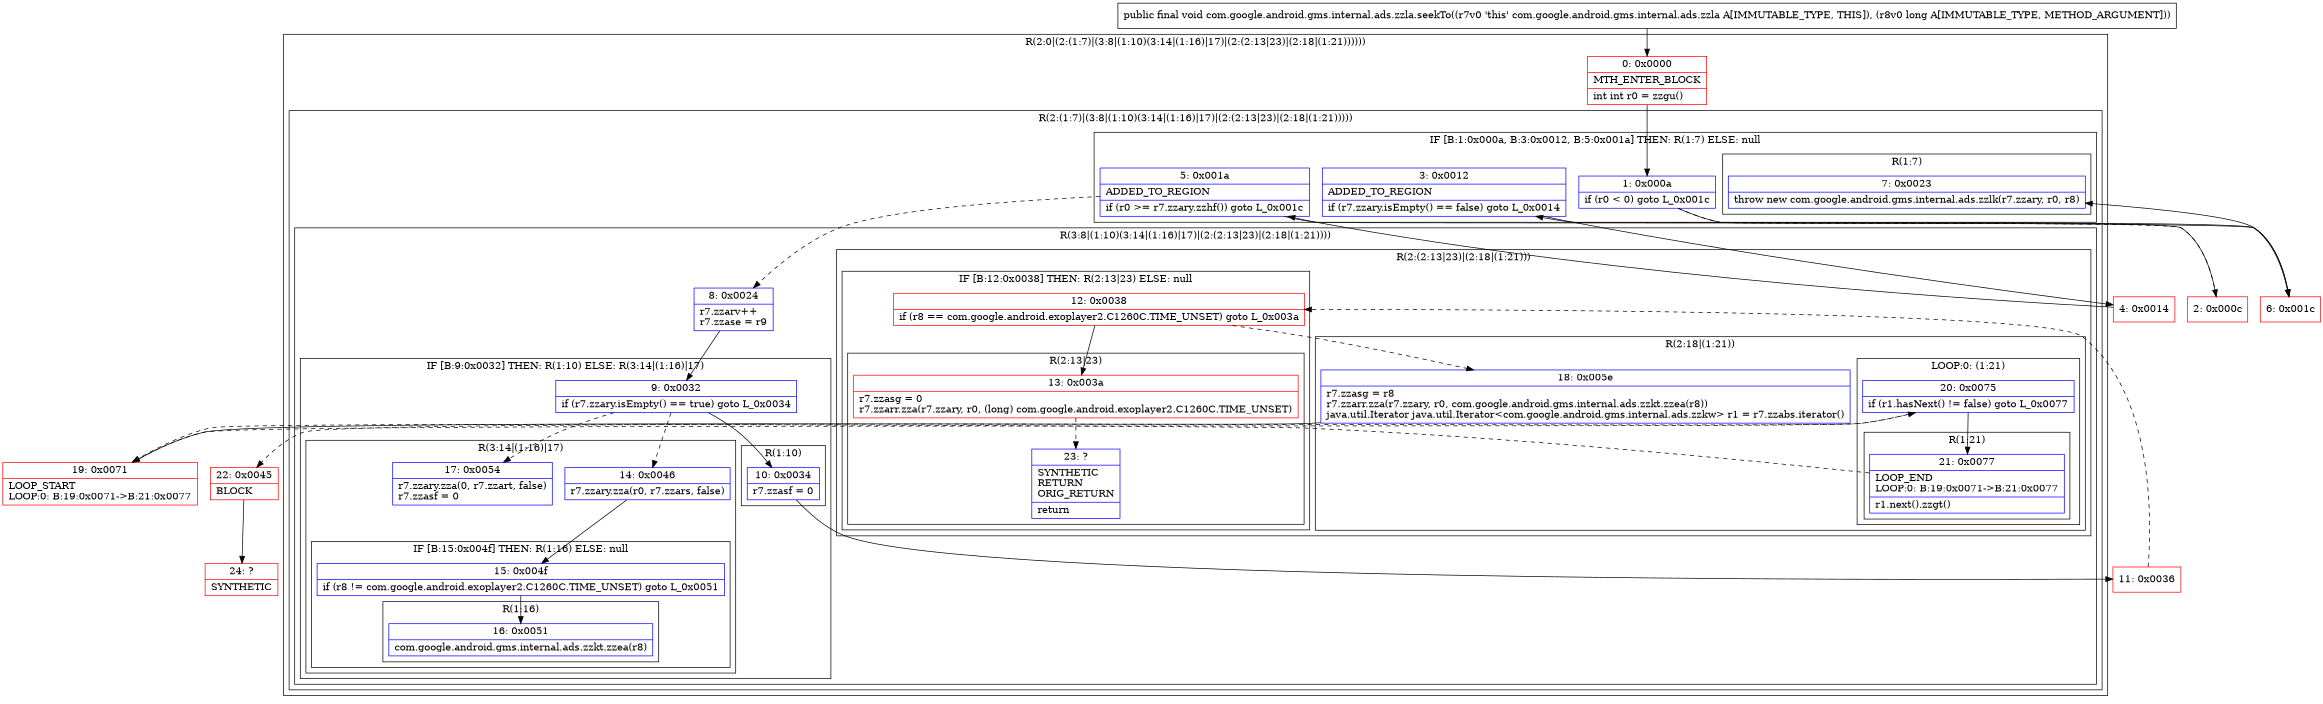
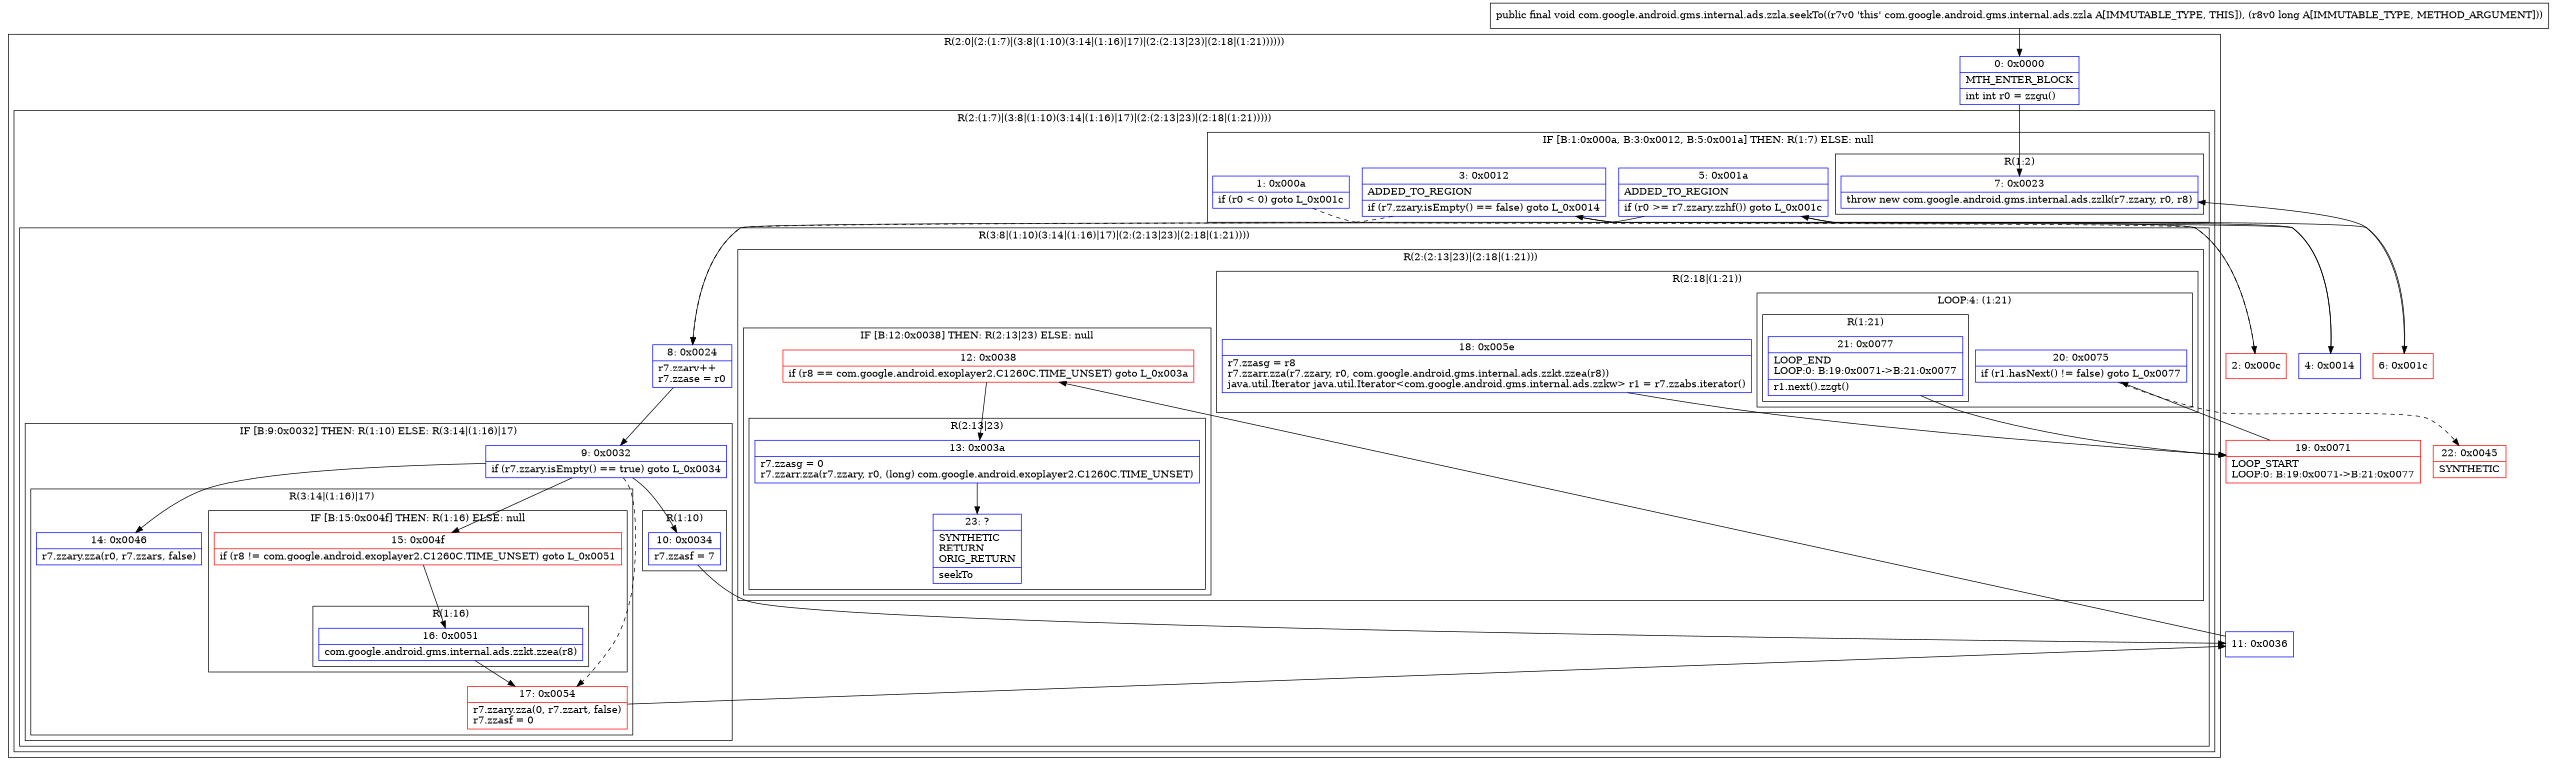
node "0: 0x0000": color red -> blue
edge "0: 0x0000" -> "1: 0x000a": now "0: 0x0000" -> "7: 0x0023"
cluster "R(1:7)": label "R(1:7)" -> "R(1:2)"
edge "5: 0x001a" -> "8: 0x0024": style dashed -> solid
edge "1: 0x000a" -> "6: 0x001c": removed
edge "3: 0x0012" -> "8: 0x0024": added
node "4: 0x0014": color red -> blue
edge "11: 0x0036" -> "12: 0x0038": style dashed -> solid
node "8: 0x0024": text "r7.zzase = r9" -> "r7.zzase = r0"
edge "12: 0x0038" -> "18: 0x005e": removed
cluster "LOOP:0: (1:21)": label "LOOP:0: (1:21)" -> "LOOP:4: (1:21)"
node "13: 0x003a": color red -> blue
edge "19: 0x0071" -> "20: 0x0075": style dashed -> solid
edge "20: 0x0075" -> "21: 0x0077": removed
edge "13: 0x003a" -> "23: ?": style dashed -> solid
edge "21: 0x0077" -> "19: 0x0071": style dashed -> solid
edge "9: 0x0032" -> "14: 0x0046": style dashed -> solid
node "17: 0x0054": color blue -> red
node "22: 0x0045": text "BLOCK" -> "SYNTHETIC"
node "10: 0x0034": text "r7.zzasf = 0" -> "r7.zzasf = 7"
node "23: ?": text "return" -> "seekTo"
edge "14: 0x0046" -> "15: 0x004f": now "9: 0x0032" -> "15: 0x004f"
node "24: ?": removed
node "15: 0x004f": color blue -> red
node "11: 0x0036": color red -> blue
edge "17: 0x0054" -> "11: 0x0036": added
edge "16: 0x0051" -> "17: 0x0054": added
